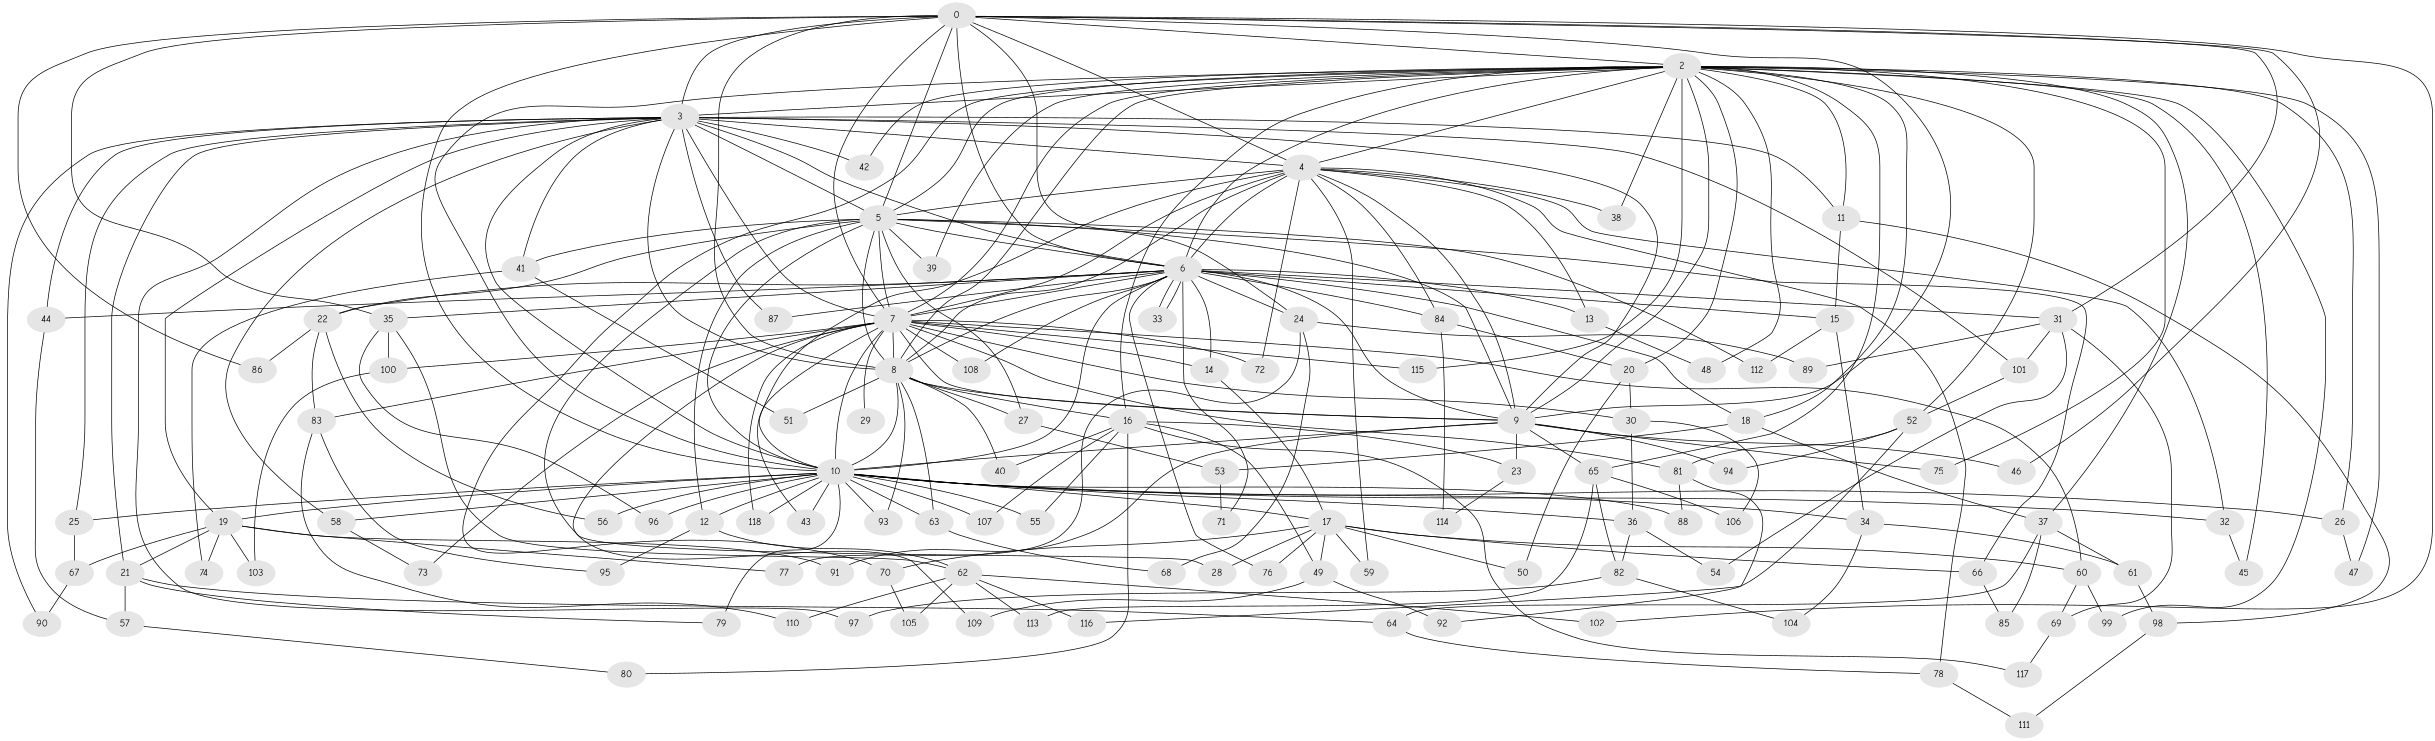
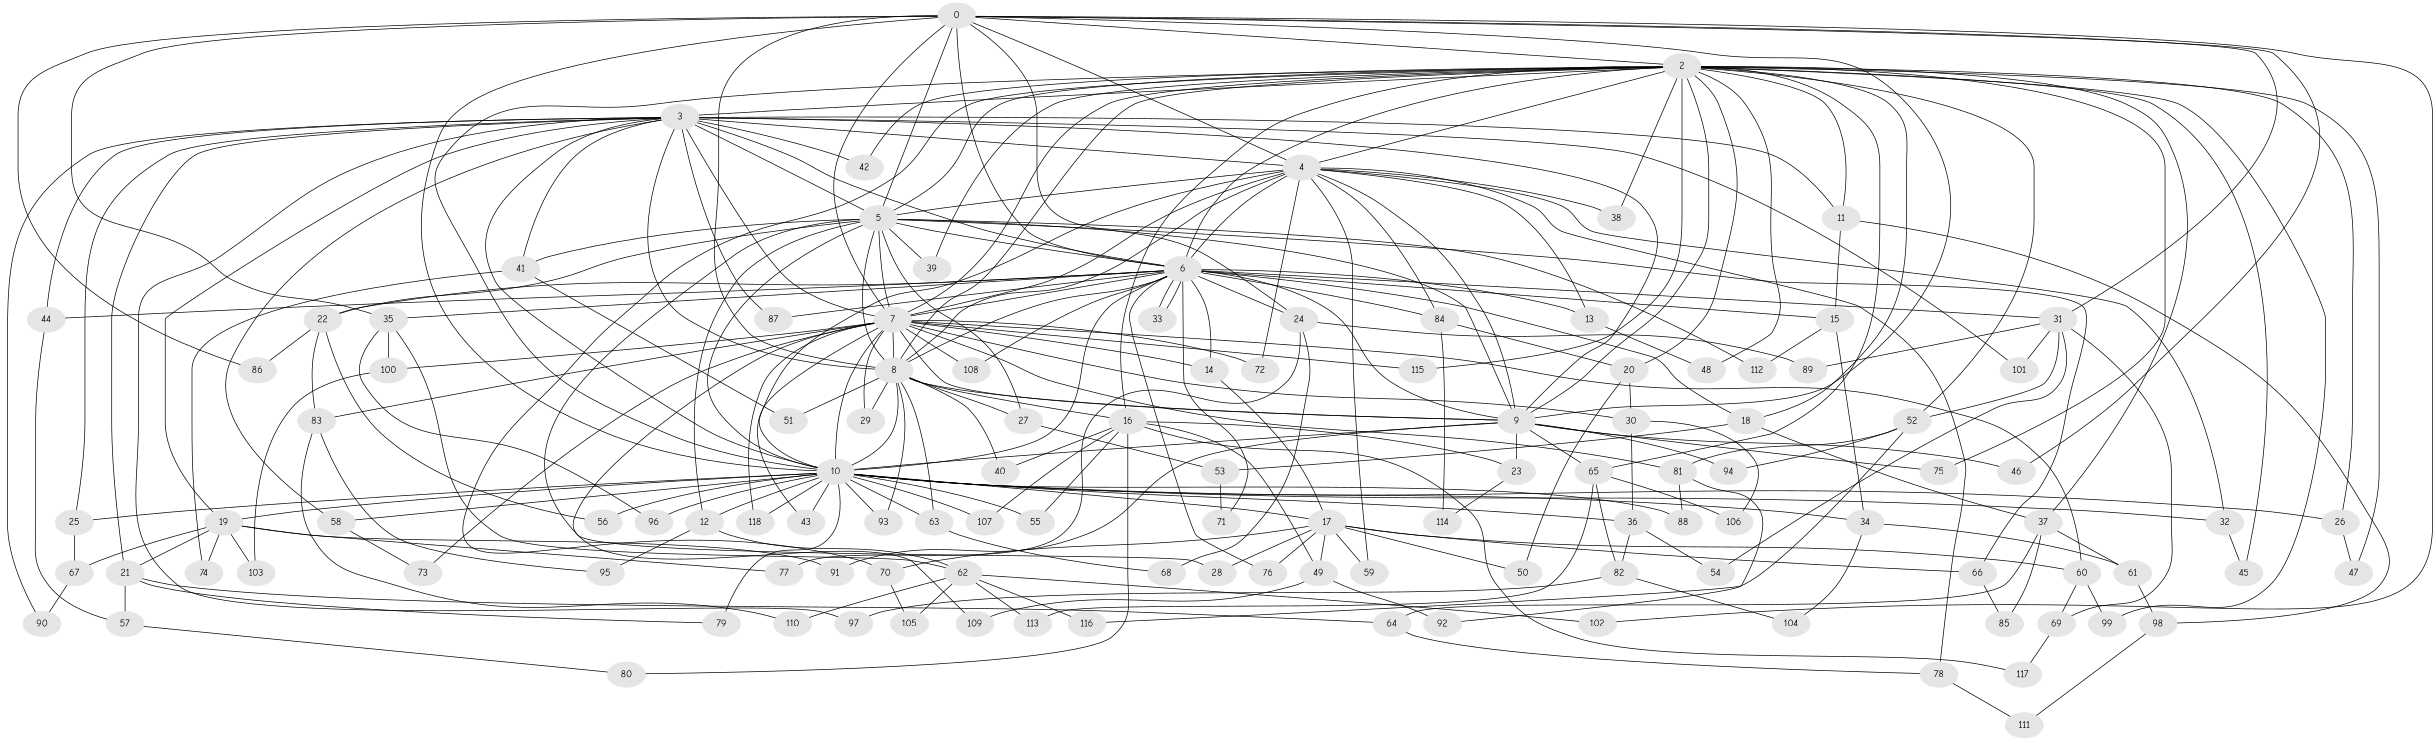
edge "0" -- "3": removed
edge "8" -- "29": added
edge "101" -- "52": now "31" -- "52"
